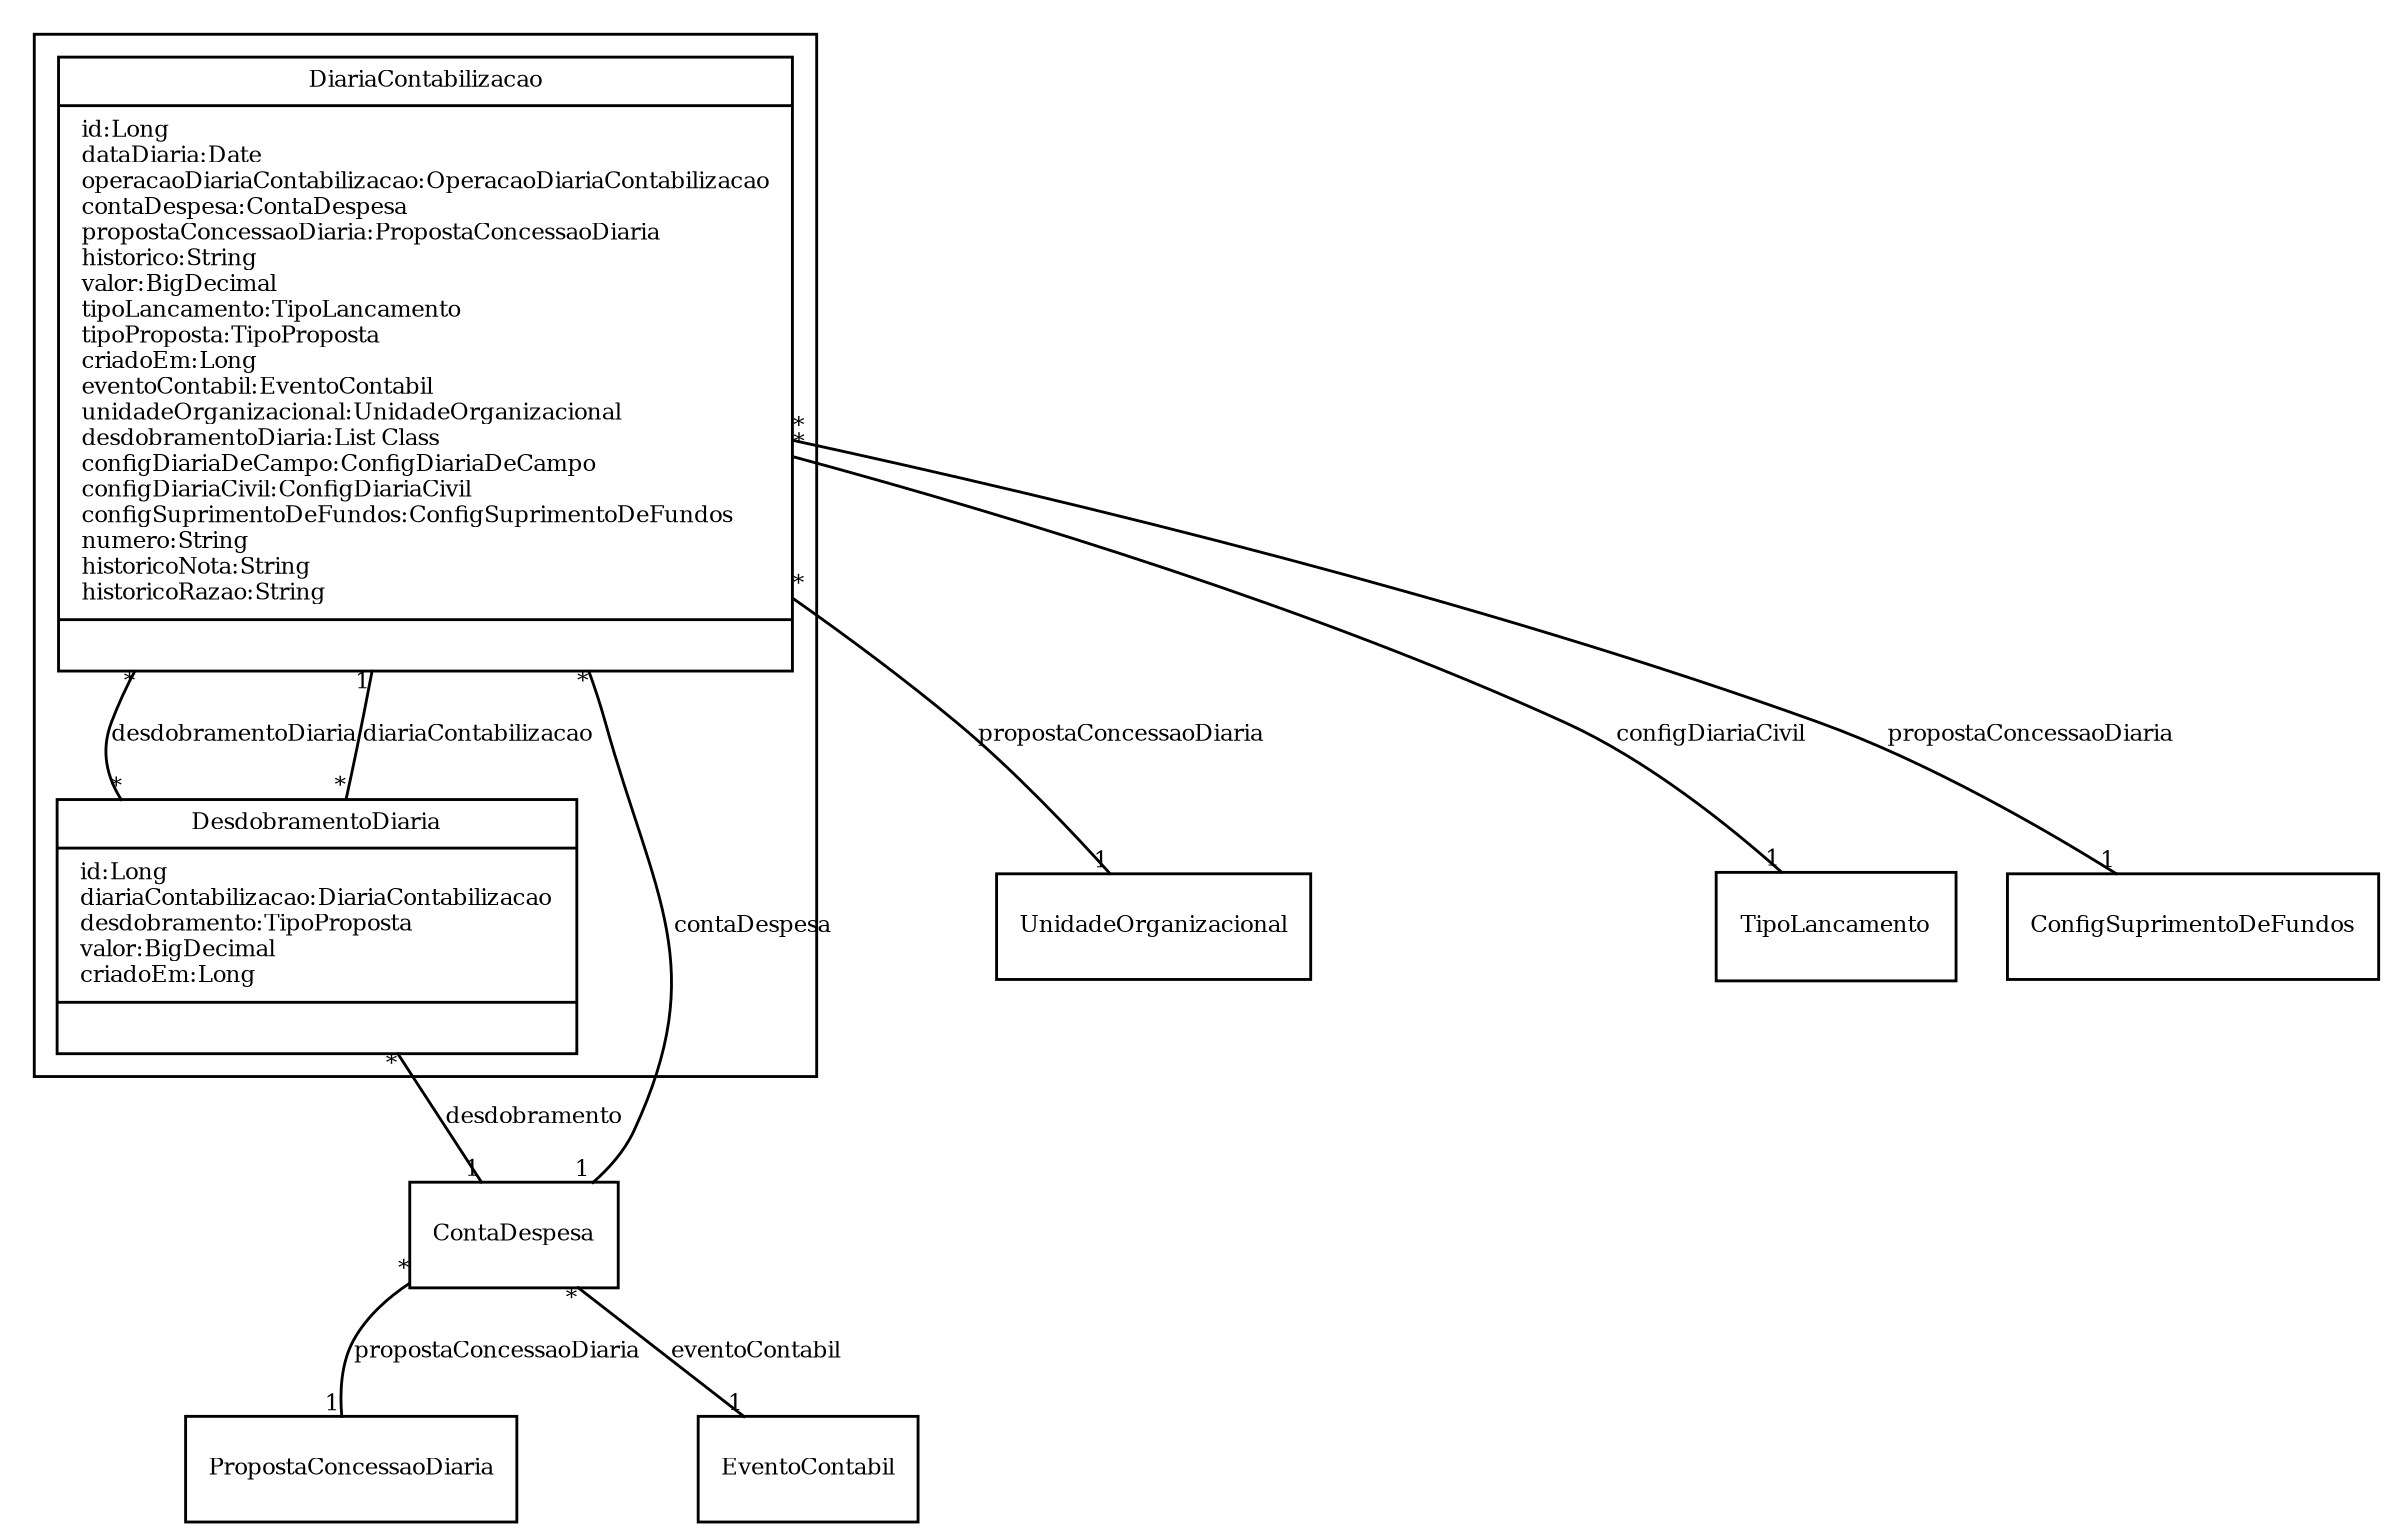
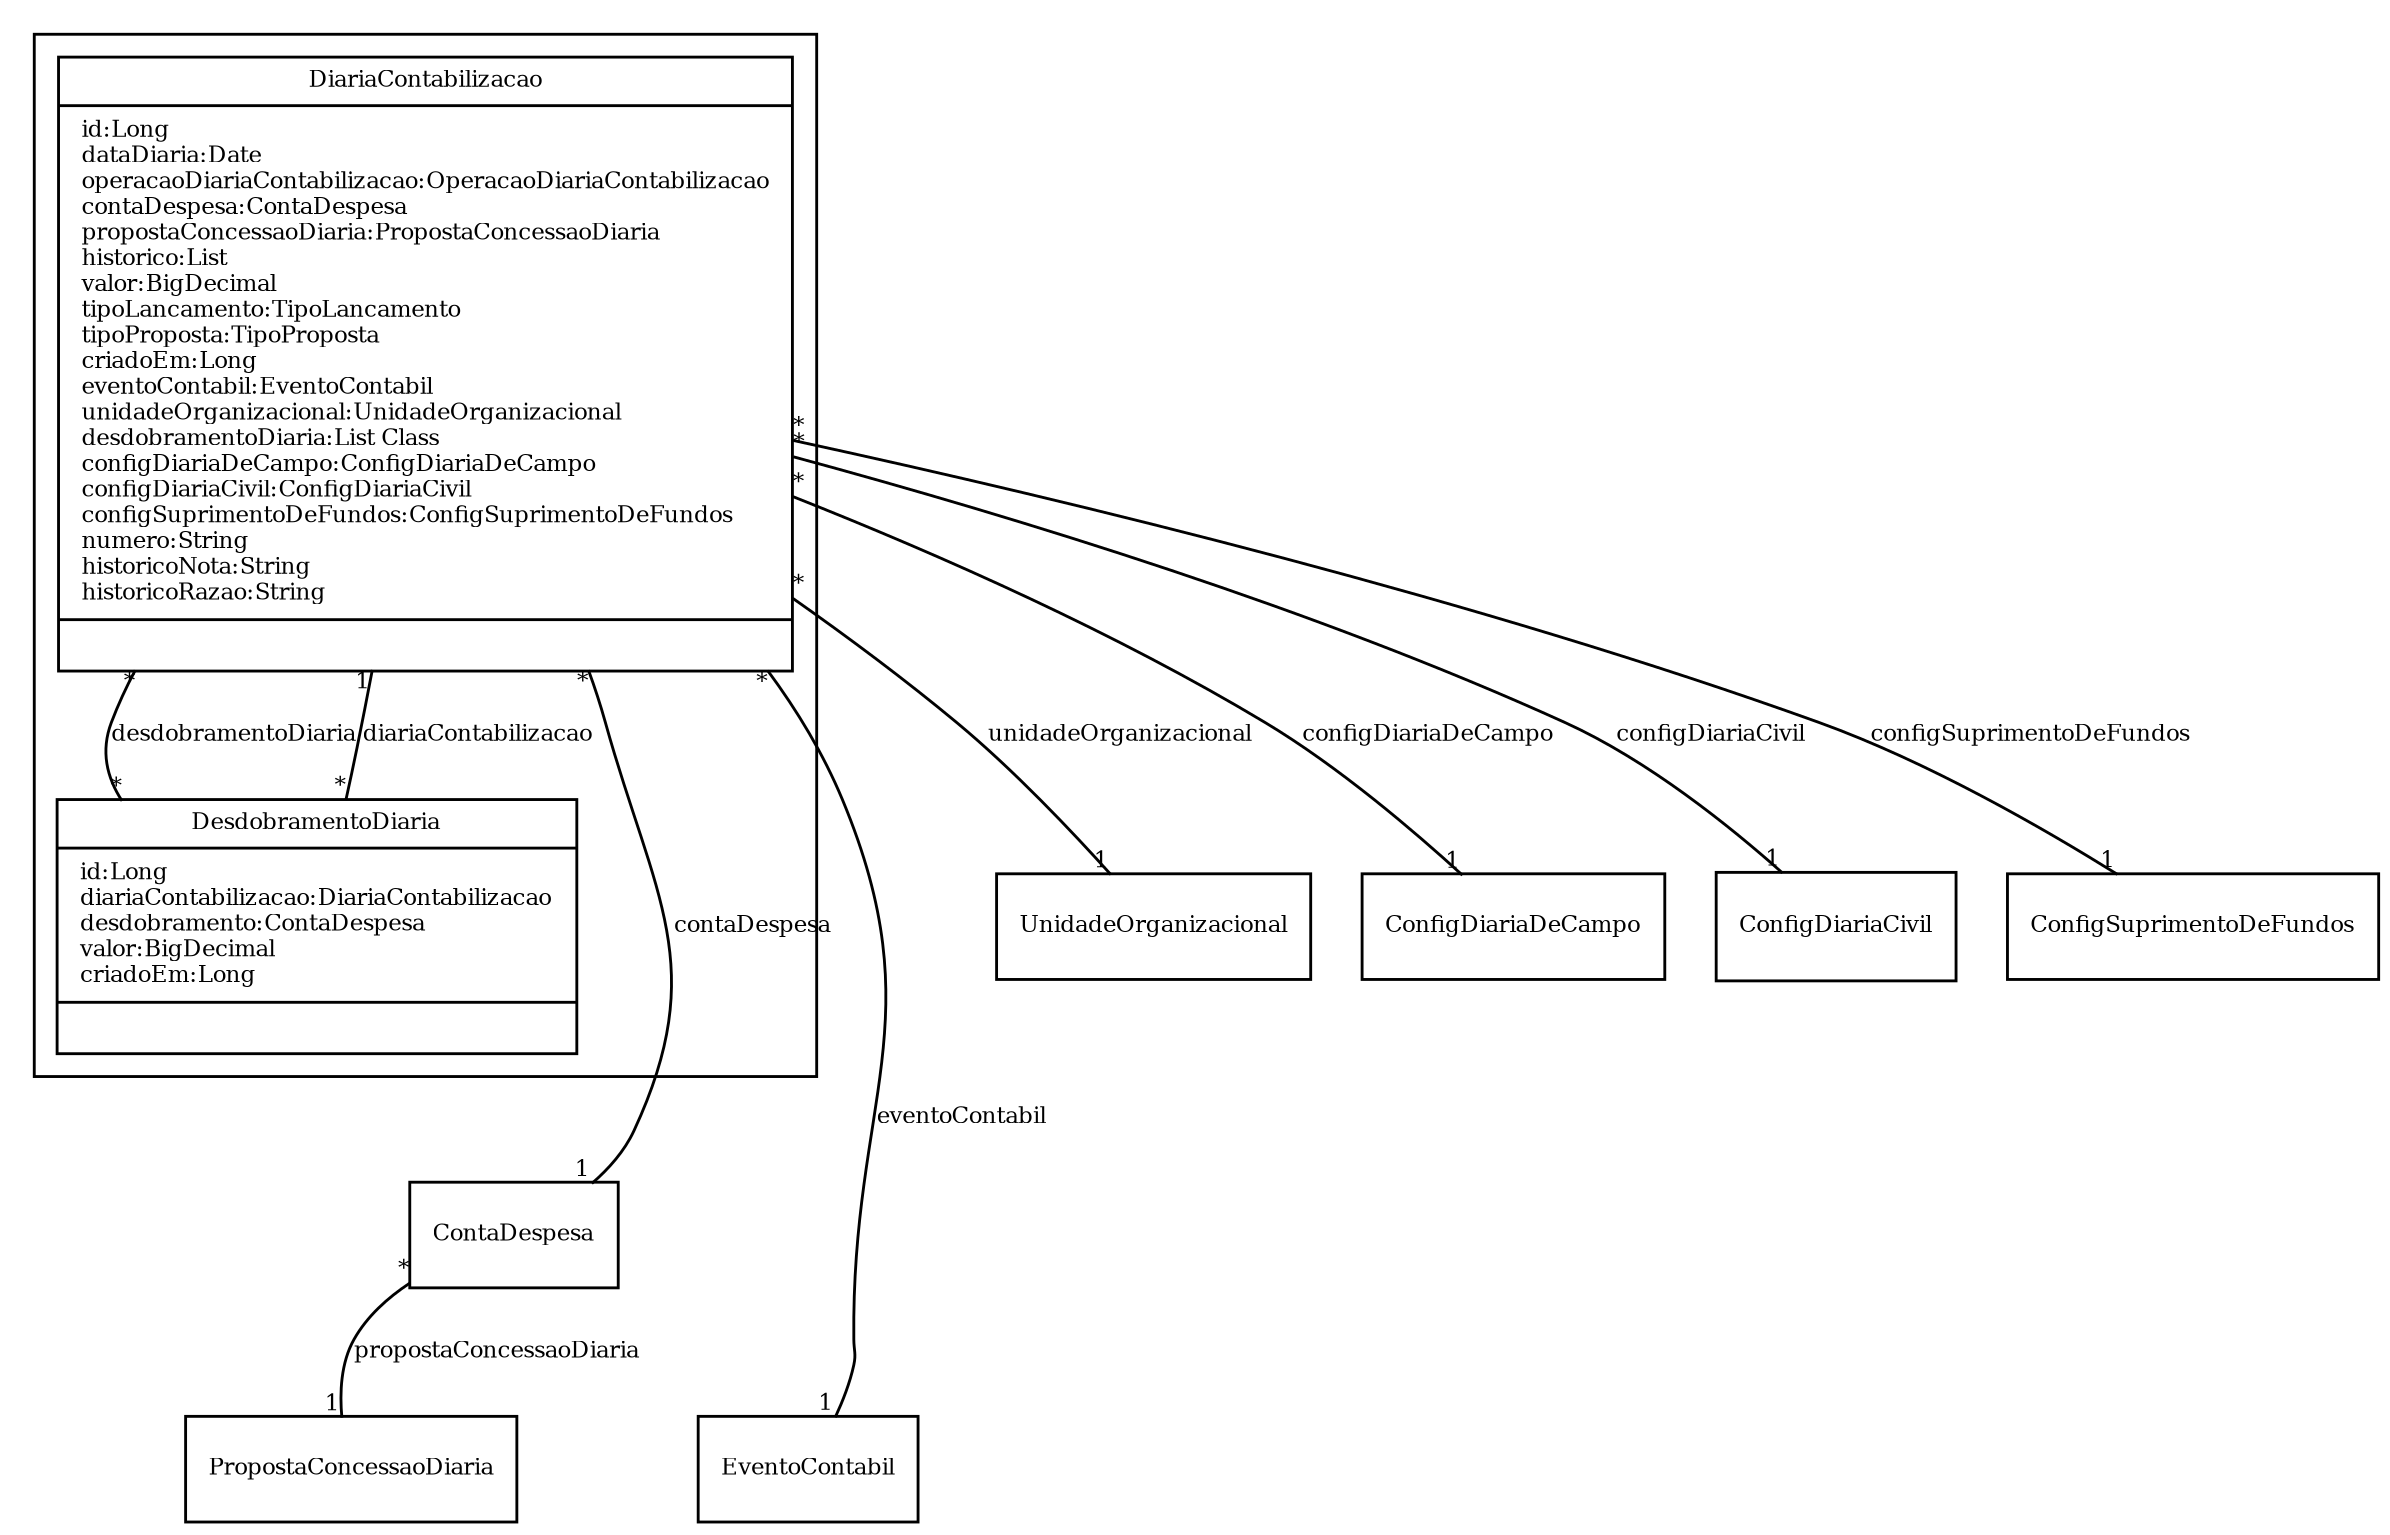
node "DiariaContabilizacao": text "historico:String" -> "historico:List"
edge "DiariaContabilizacao" -- "UnidadeOrganizacional": label "propostaConcessaoDiaria" -> "unidadeOrganizacional"
edge "DiariaContabilizacao" -- "ConfigSuprimentoDeFundos": label "propostaConcessaoDiaria" -> "configSuprimentoDeFundos"
node "DesdobramentoDiaria": text "desdobramento:TipoProposta" -> "desdobramento:ContaDespesa"
node "ConfigDiariaDeCampo": added
node "TipoLancamento": label "TipoLancamento" -> "ConfigDiariaCivil"
edge "DesdobramentoDiaria" -- "ContaDespesa": removed, label "desdobramento"
edge "ContaDespesa" -- "EventoContabil": now "DiariaContabilizacao" -- "EventoContabil"
